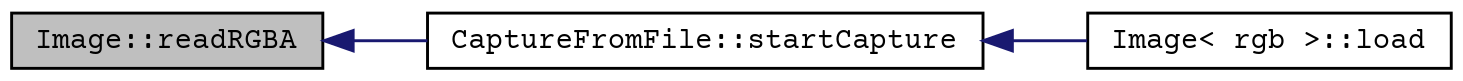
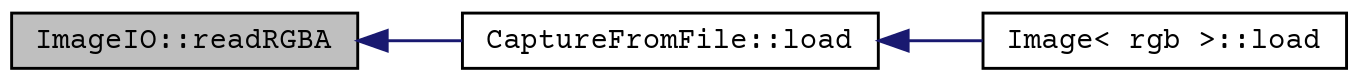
node "Image::readRGBA": label "Image::readRGBA" -> "ImageIO::readRGBA"
node "CaptureFromFile::startCapture": label "CaptureFromFile::startCapture" -> "CaptureFromFile::load"
